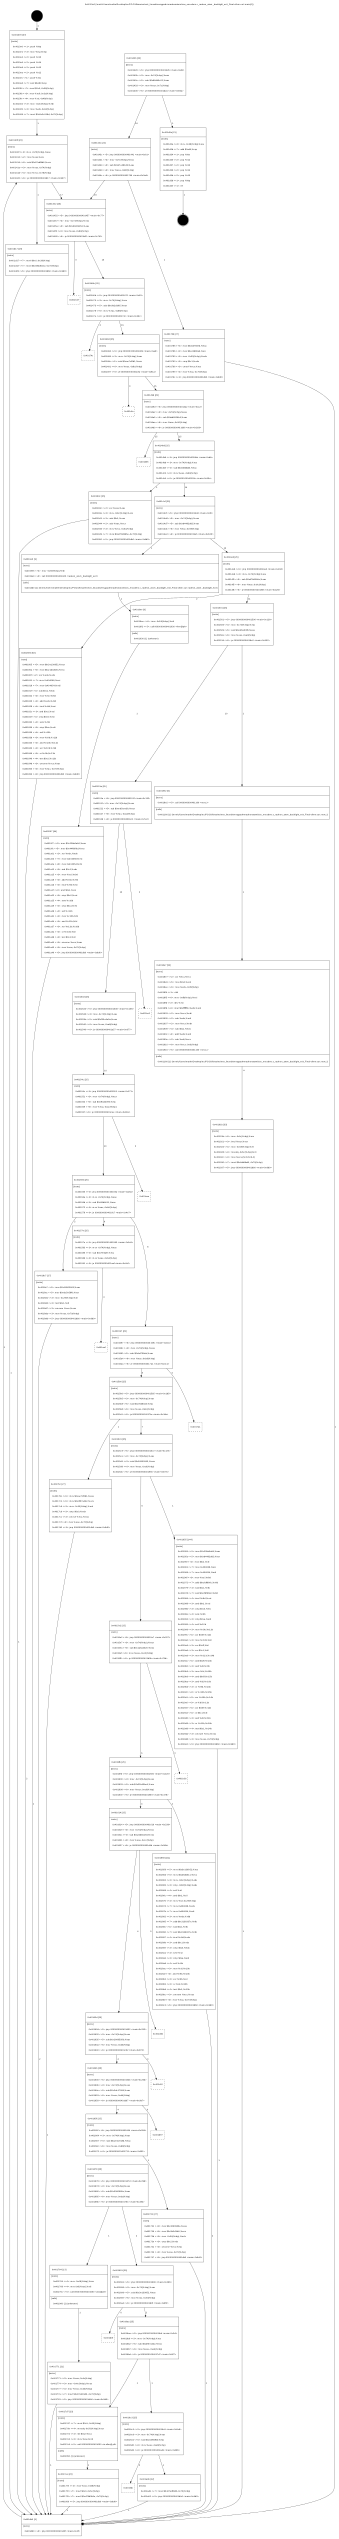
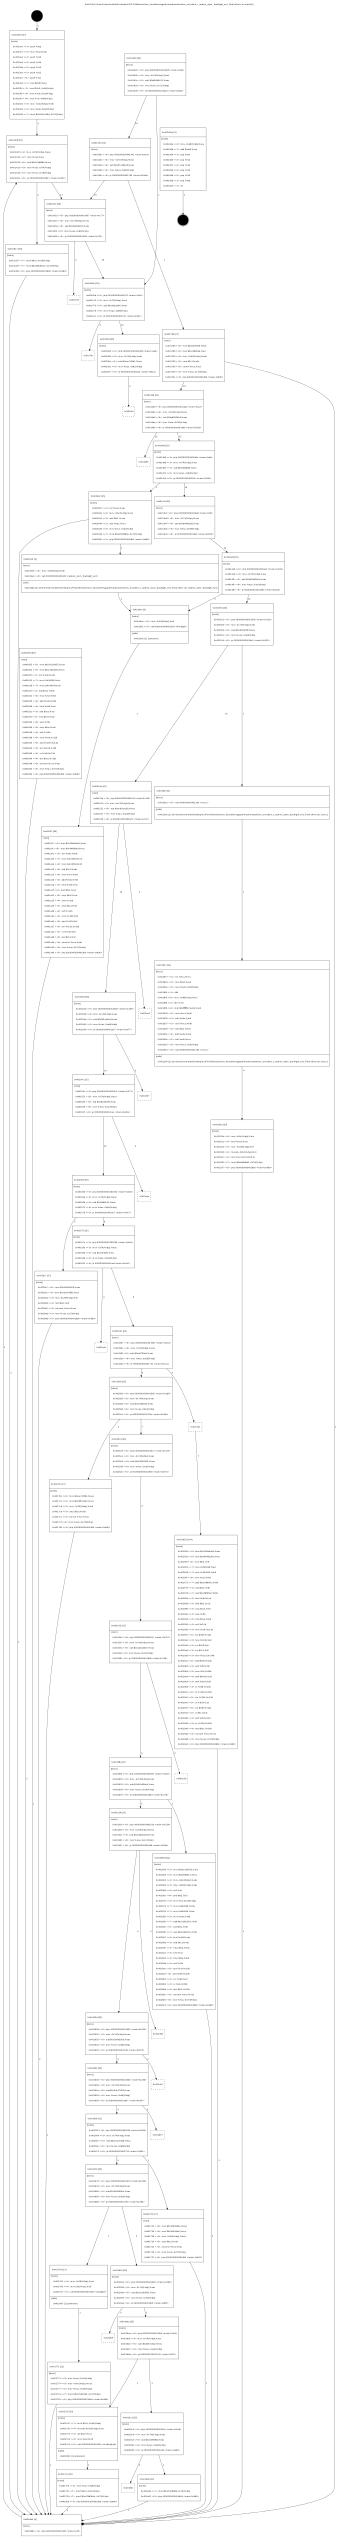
edge "0x401426 [22]" -> "0x401d2a [21]": now "0x401426 [22]" -> "0x40146b [25]"
edge "0x401484 [25]" -> "0x40149d [25]": now "0x401786 [27]" -> "0x40149d [25]"
edge "0x4014cf [25]" -> "0x4019e5 [9]": now "0x40193c [25]" -> "0x4019e5 [9]"
edge "0x4014e8 [25]" -> "0x401805 [83]": now "0x4014e8 [25]" -> "0x4019ee [9]"
node "0x401a57": added
edge "0x401565 [25]" -> "0x401597 [25]": now "0x40157e [25]" -> "0x401597 [25]"
edge "0x4015c9 [25]" -> "0x401955 [144]": now "0x4017a1" -> "0x401955 [144]"
edge "0x40165f [25]" -> "0x401678 [25]": added, label "3"
